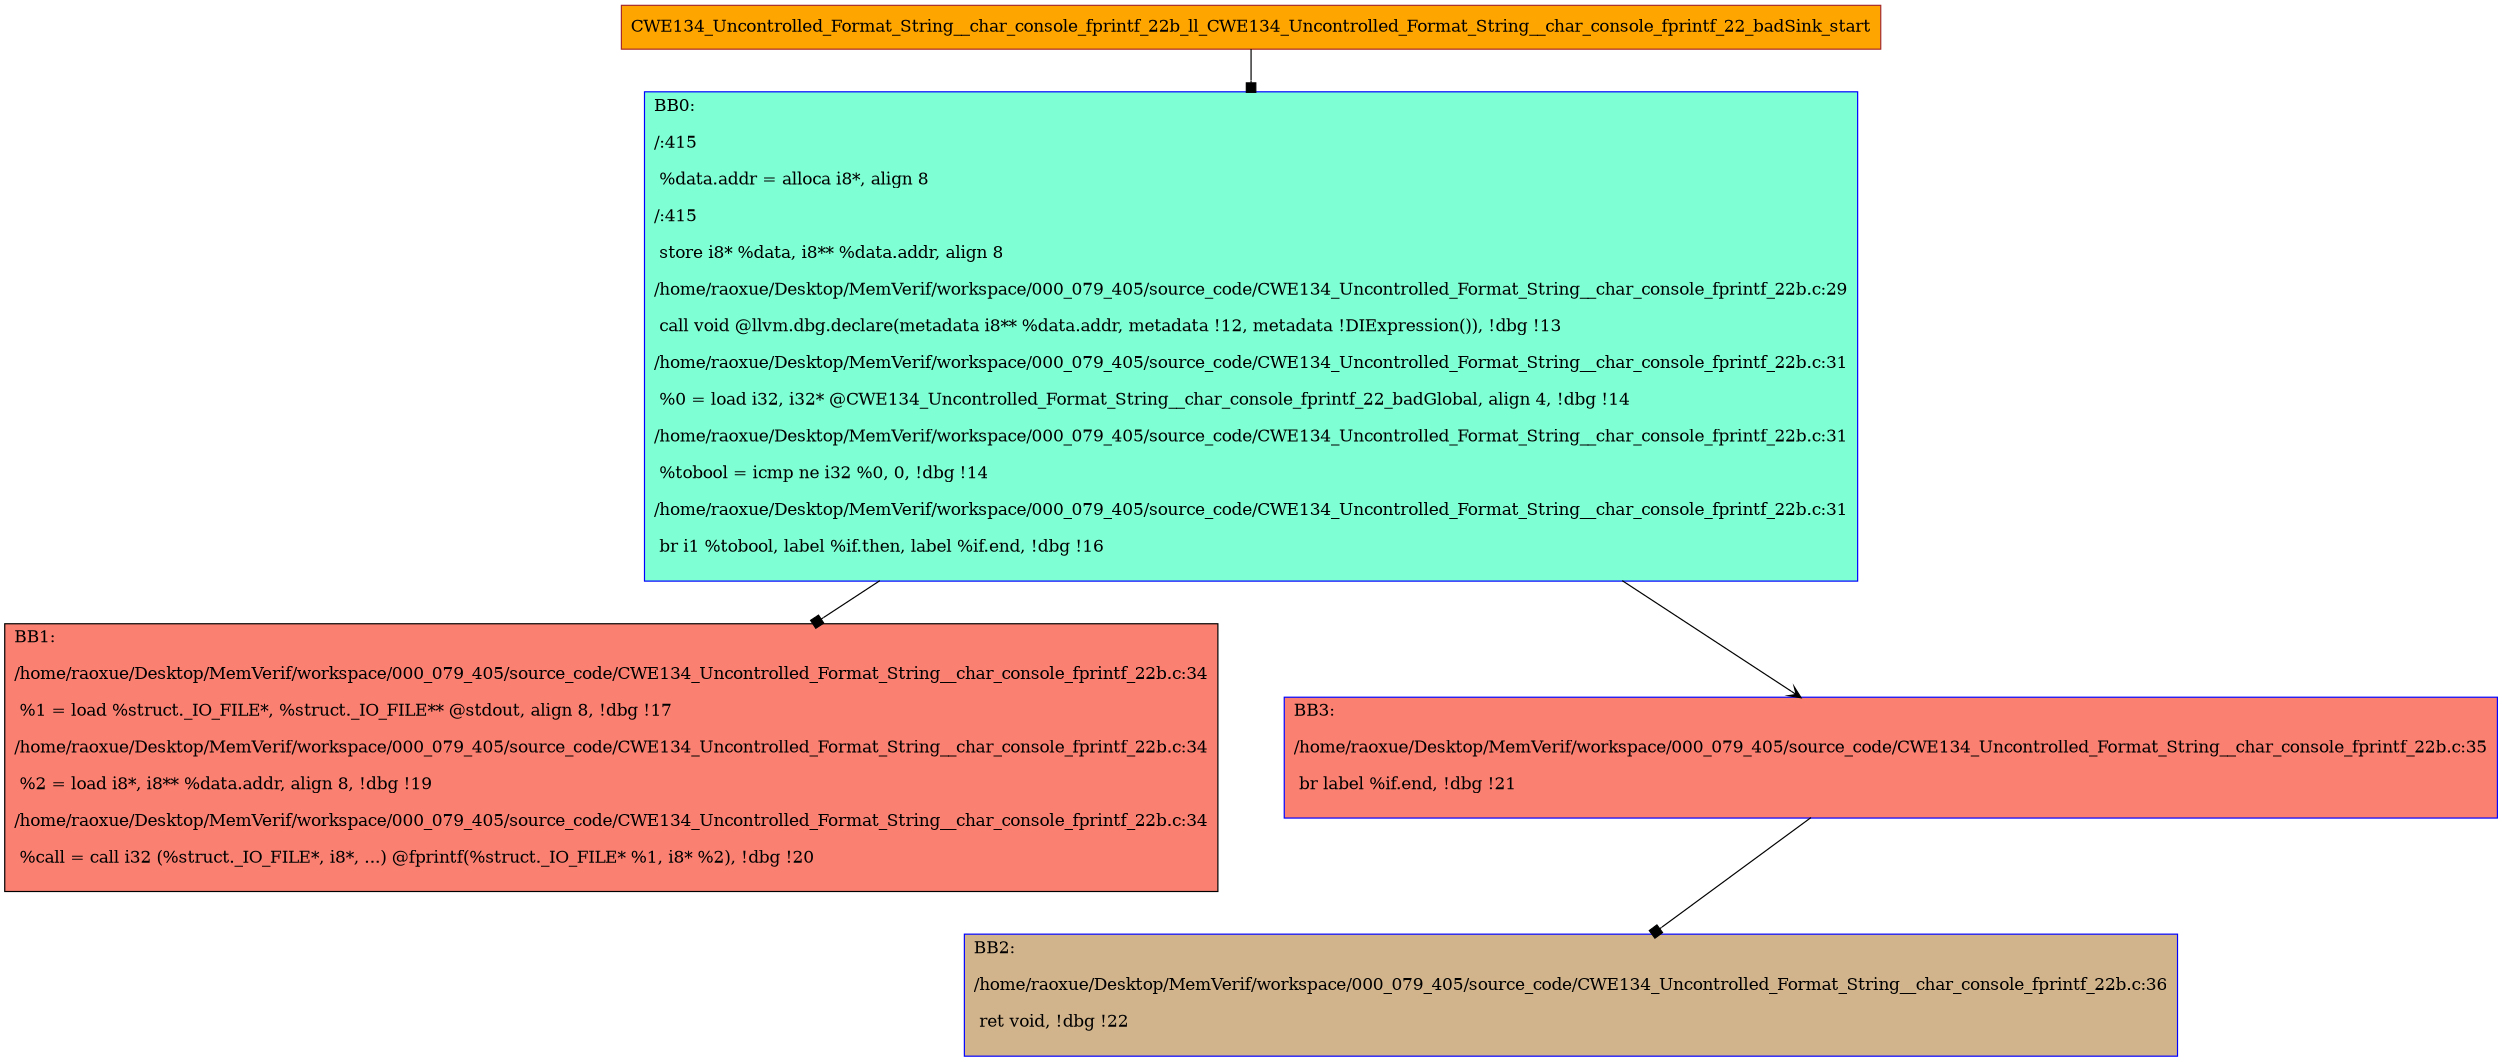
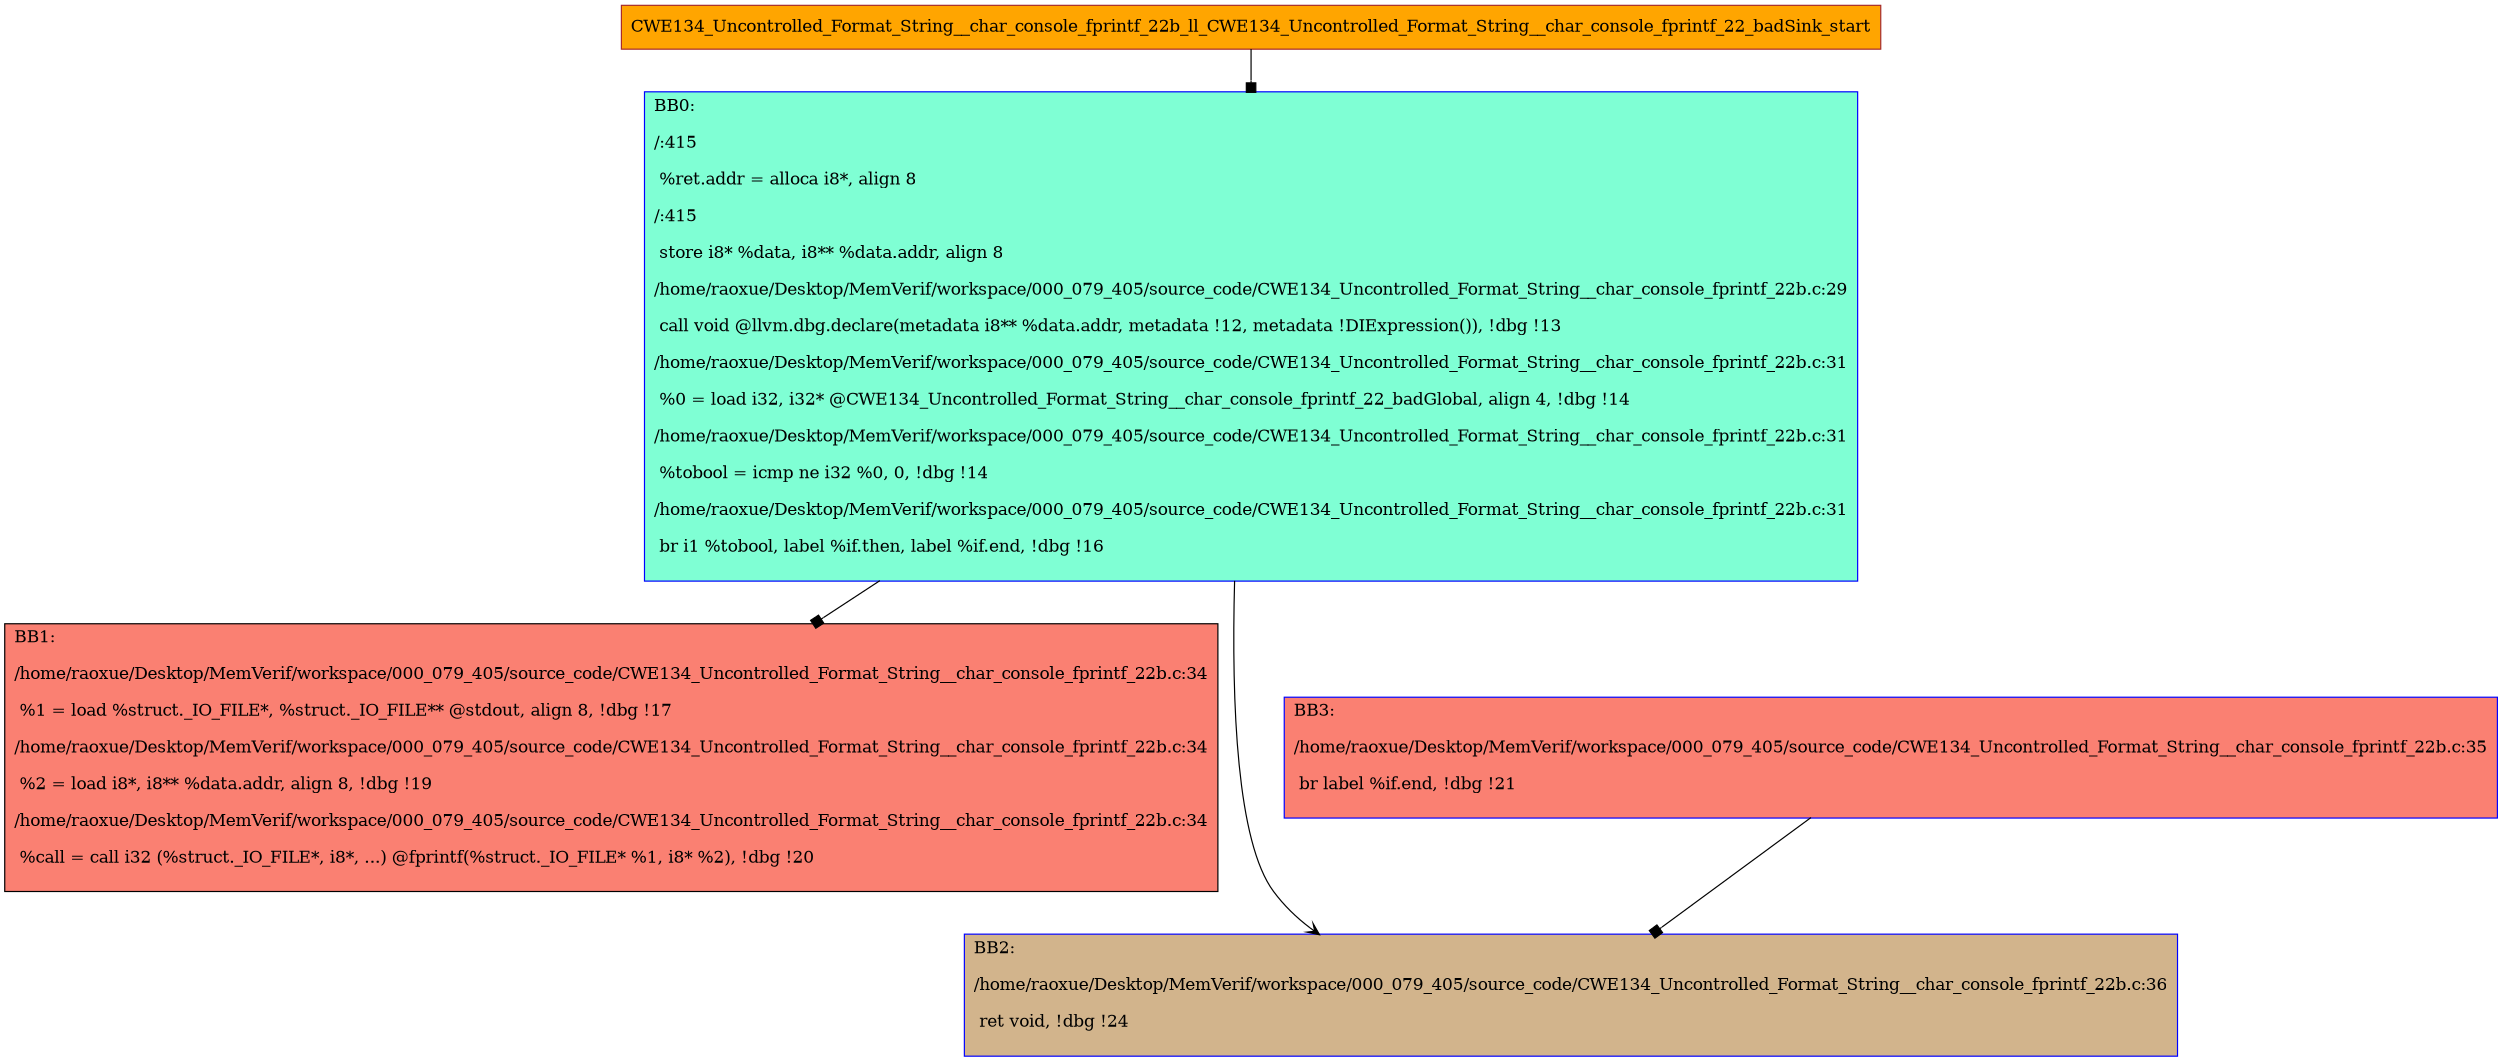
node "BB0:": text "%data.addr = alloca i8*, align 8" -> "%ret.addr = alloca i8*, align 8"
edge "BB0:" -> "BB3:": now "BB0:" -> "BB2:"
node "BB2:": text "ret void, !dbg !22" -> "ret void, !dbg !24"
